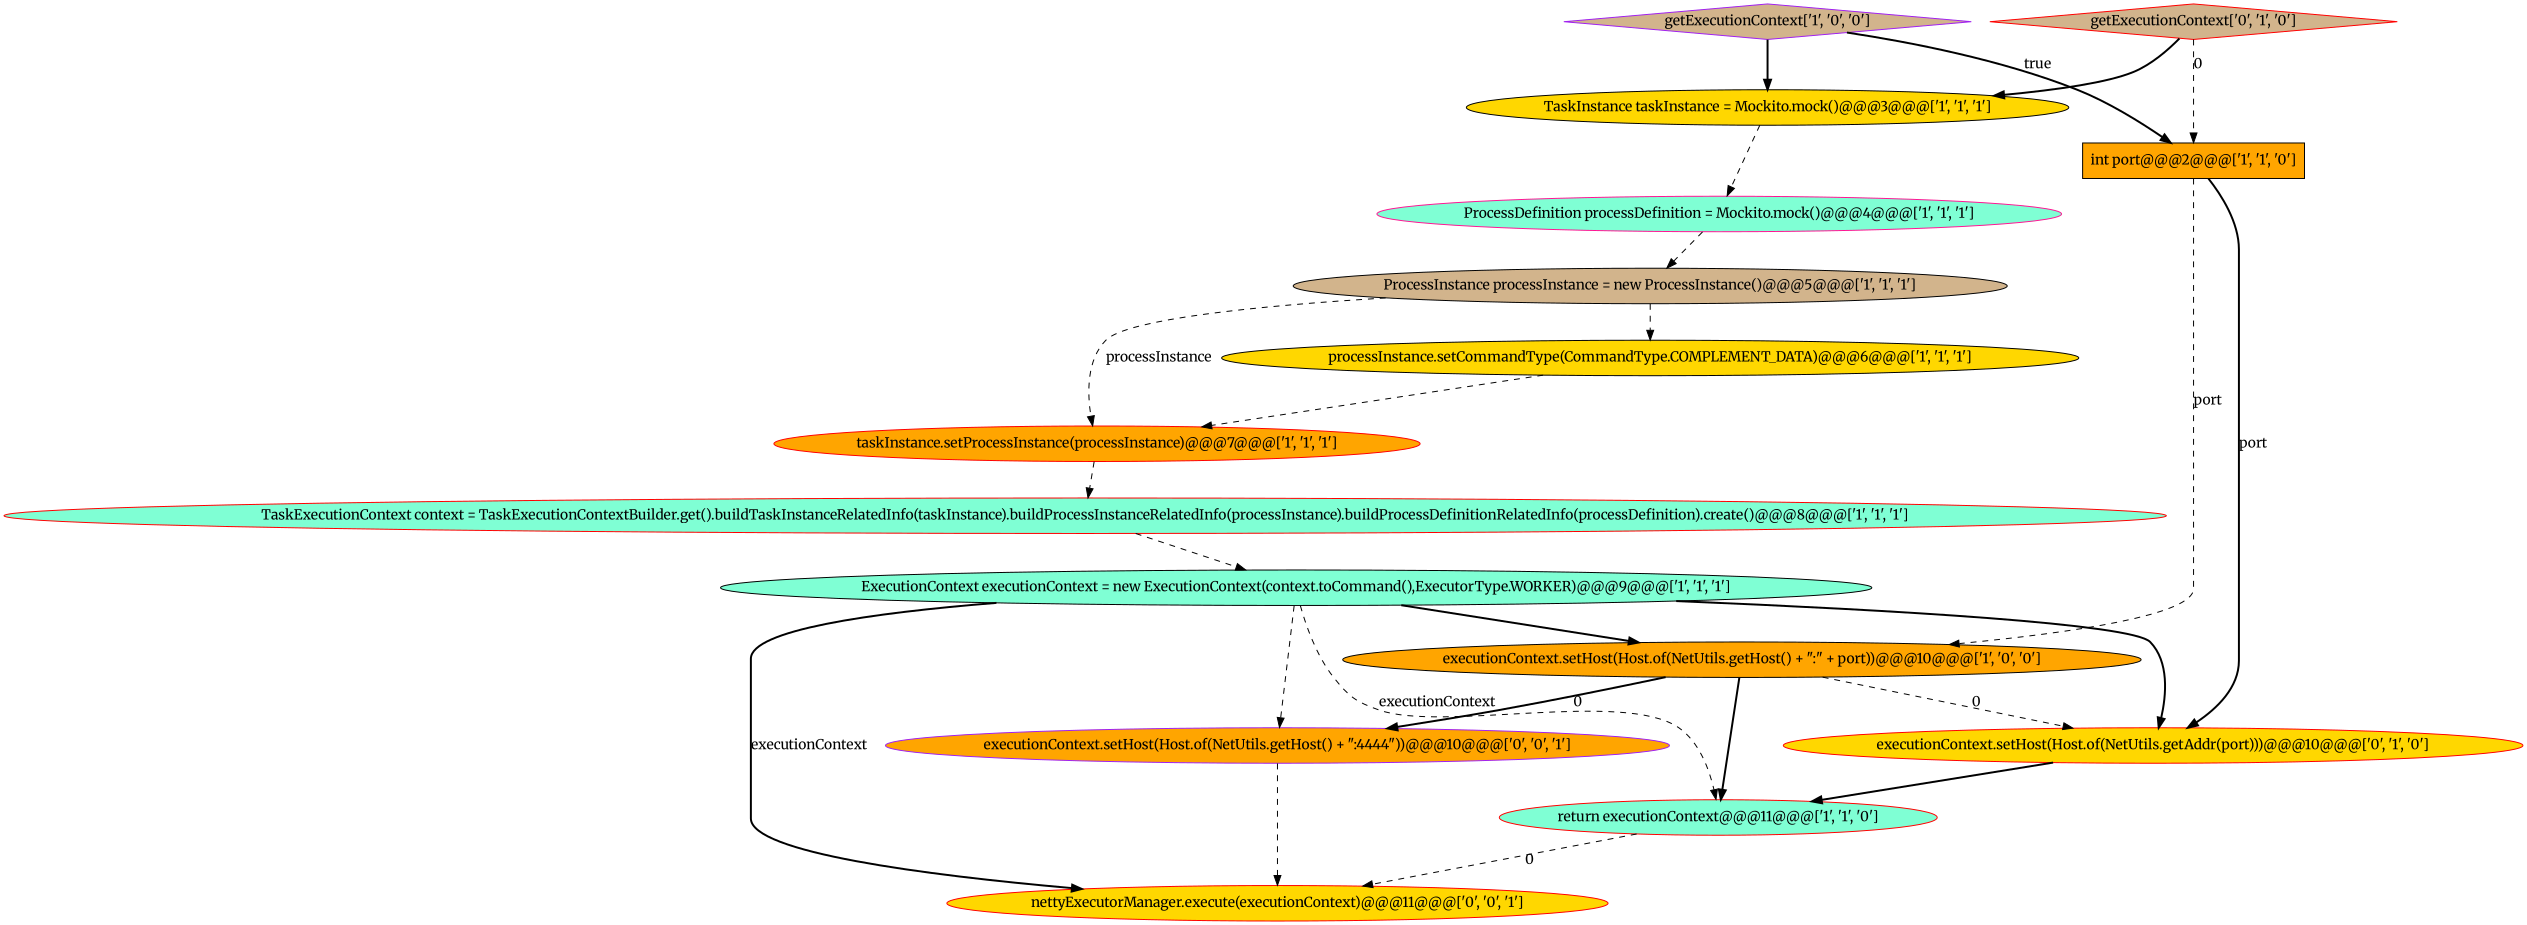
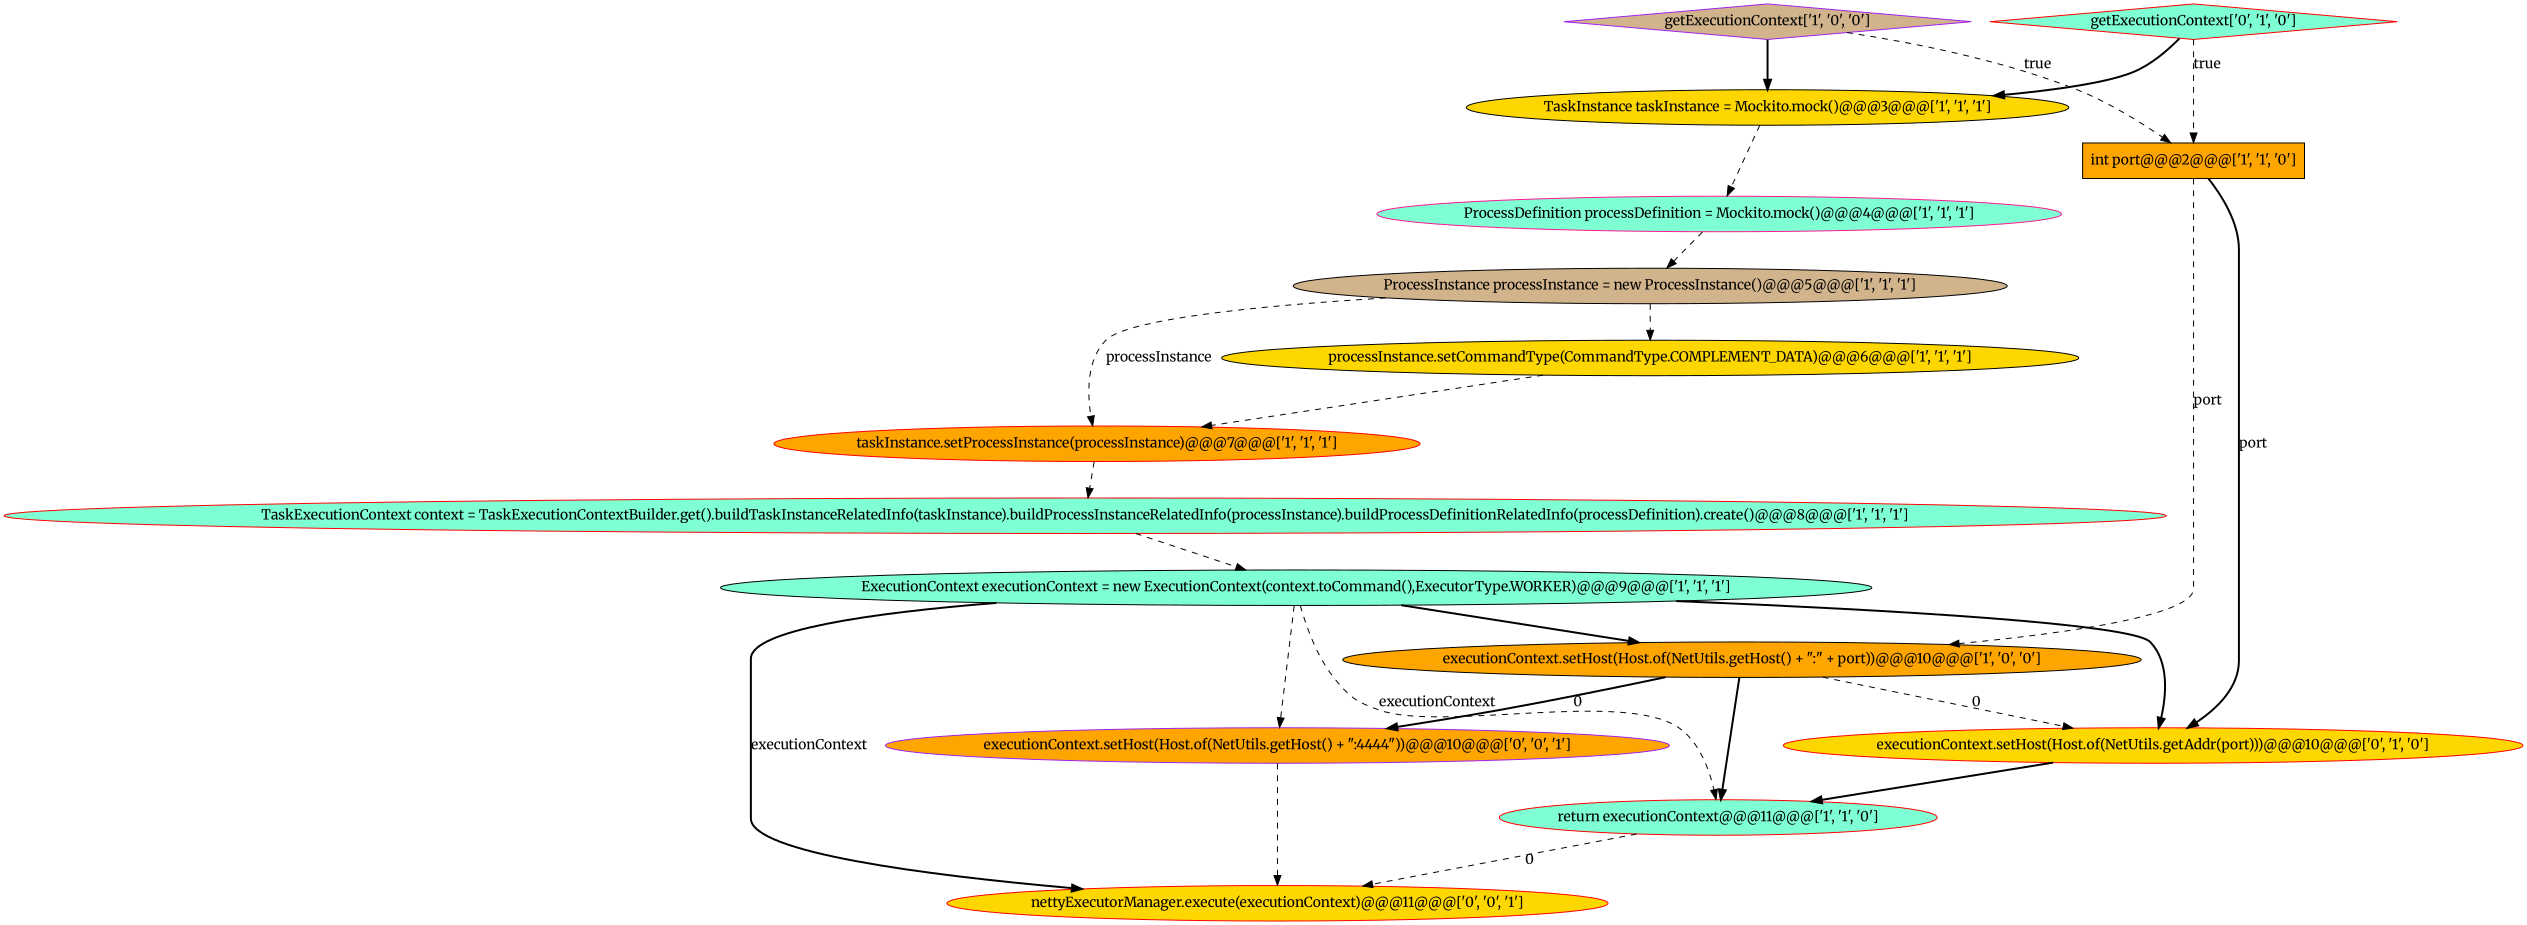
node "getExecutionContext['0', '1', '0']": fillcolor tan -> aquamarine
edge "getExecutionContext['0', '1', '0']" -> "int port@@@2@@@['1', '1', '0']": label "0" -> "true"
edge "getExecutionContext['1', '0', '0']" -> "int port@@@2@@@['1', '1', '0']": style bold -> dashed
